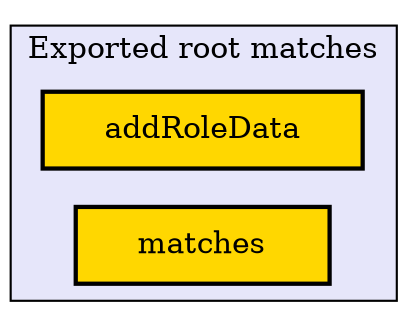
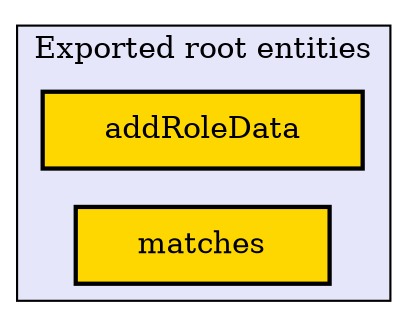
cluster "Exported root matches": label "Exported root matches" -> "Exported root entities"
